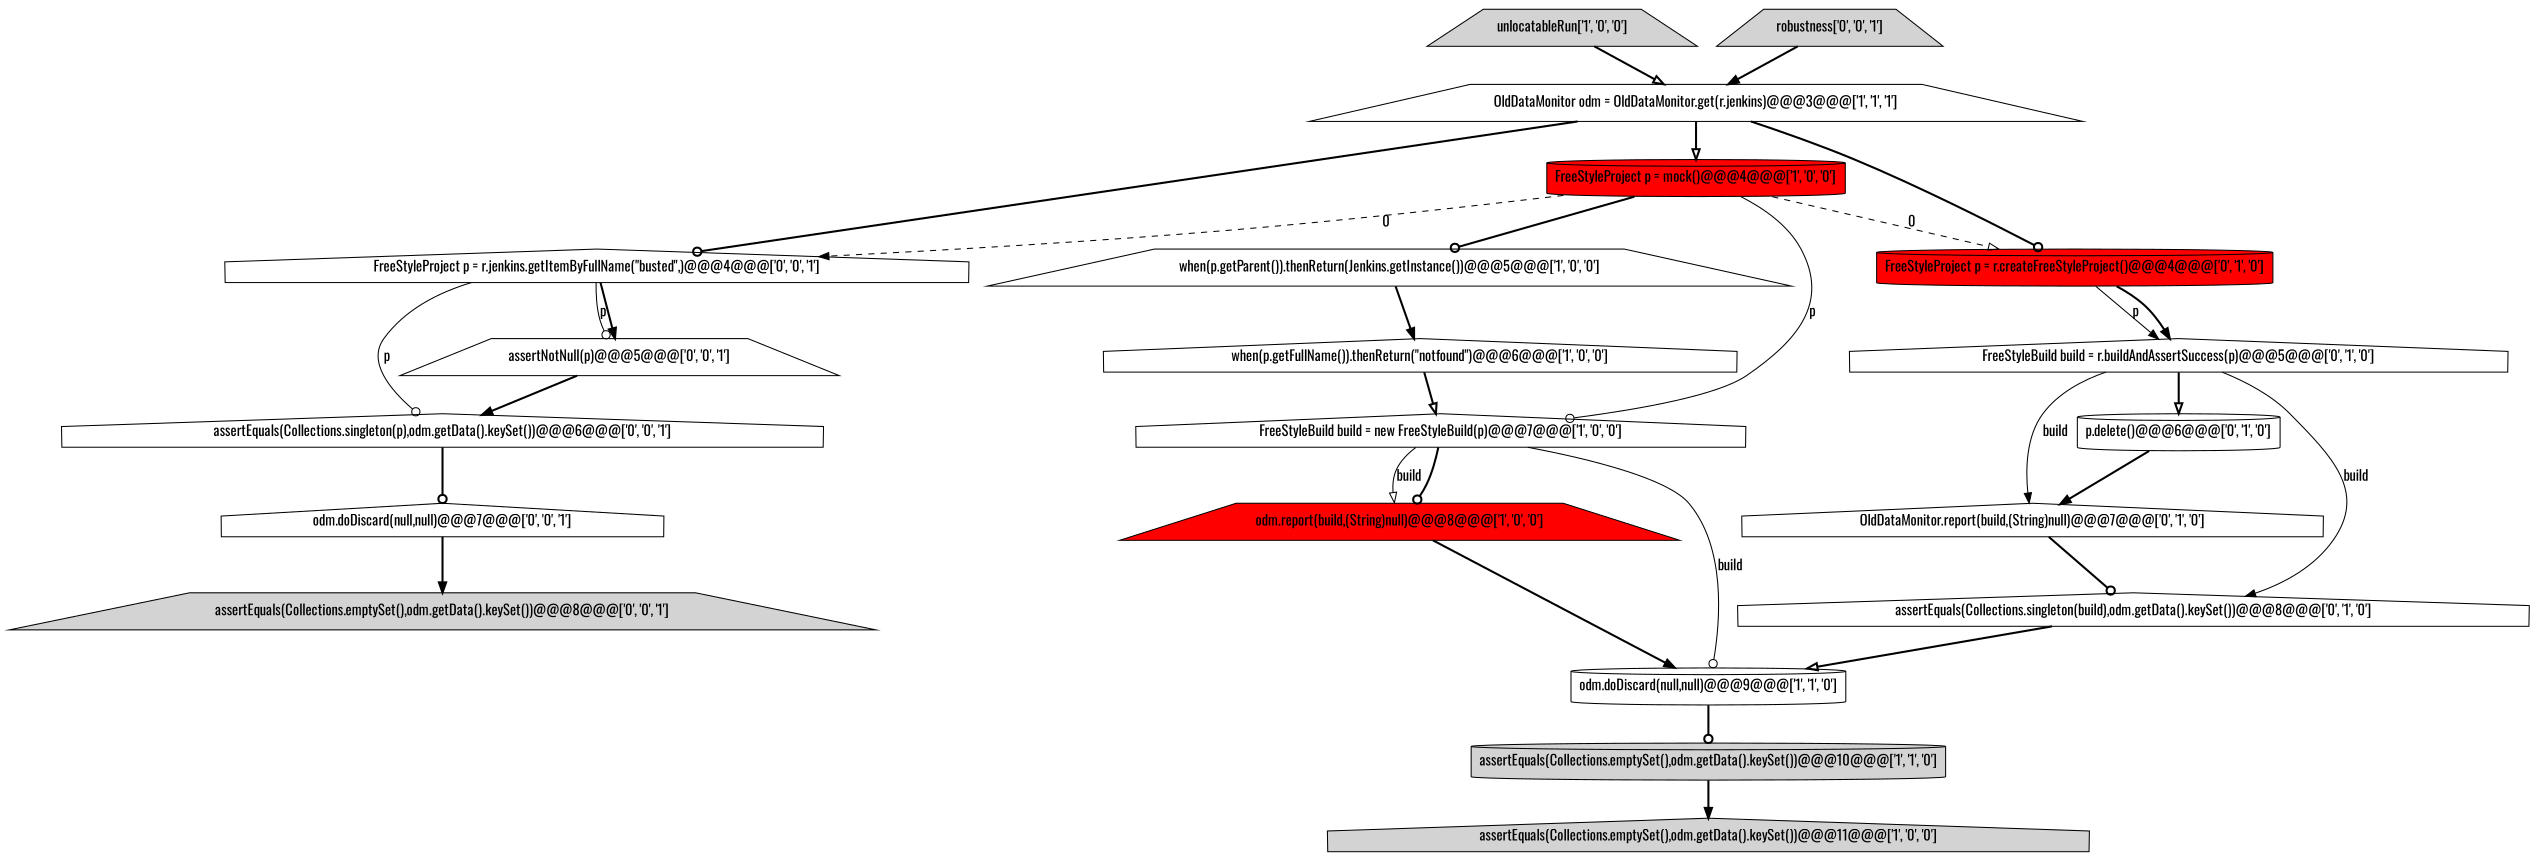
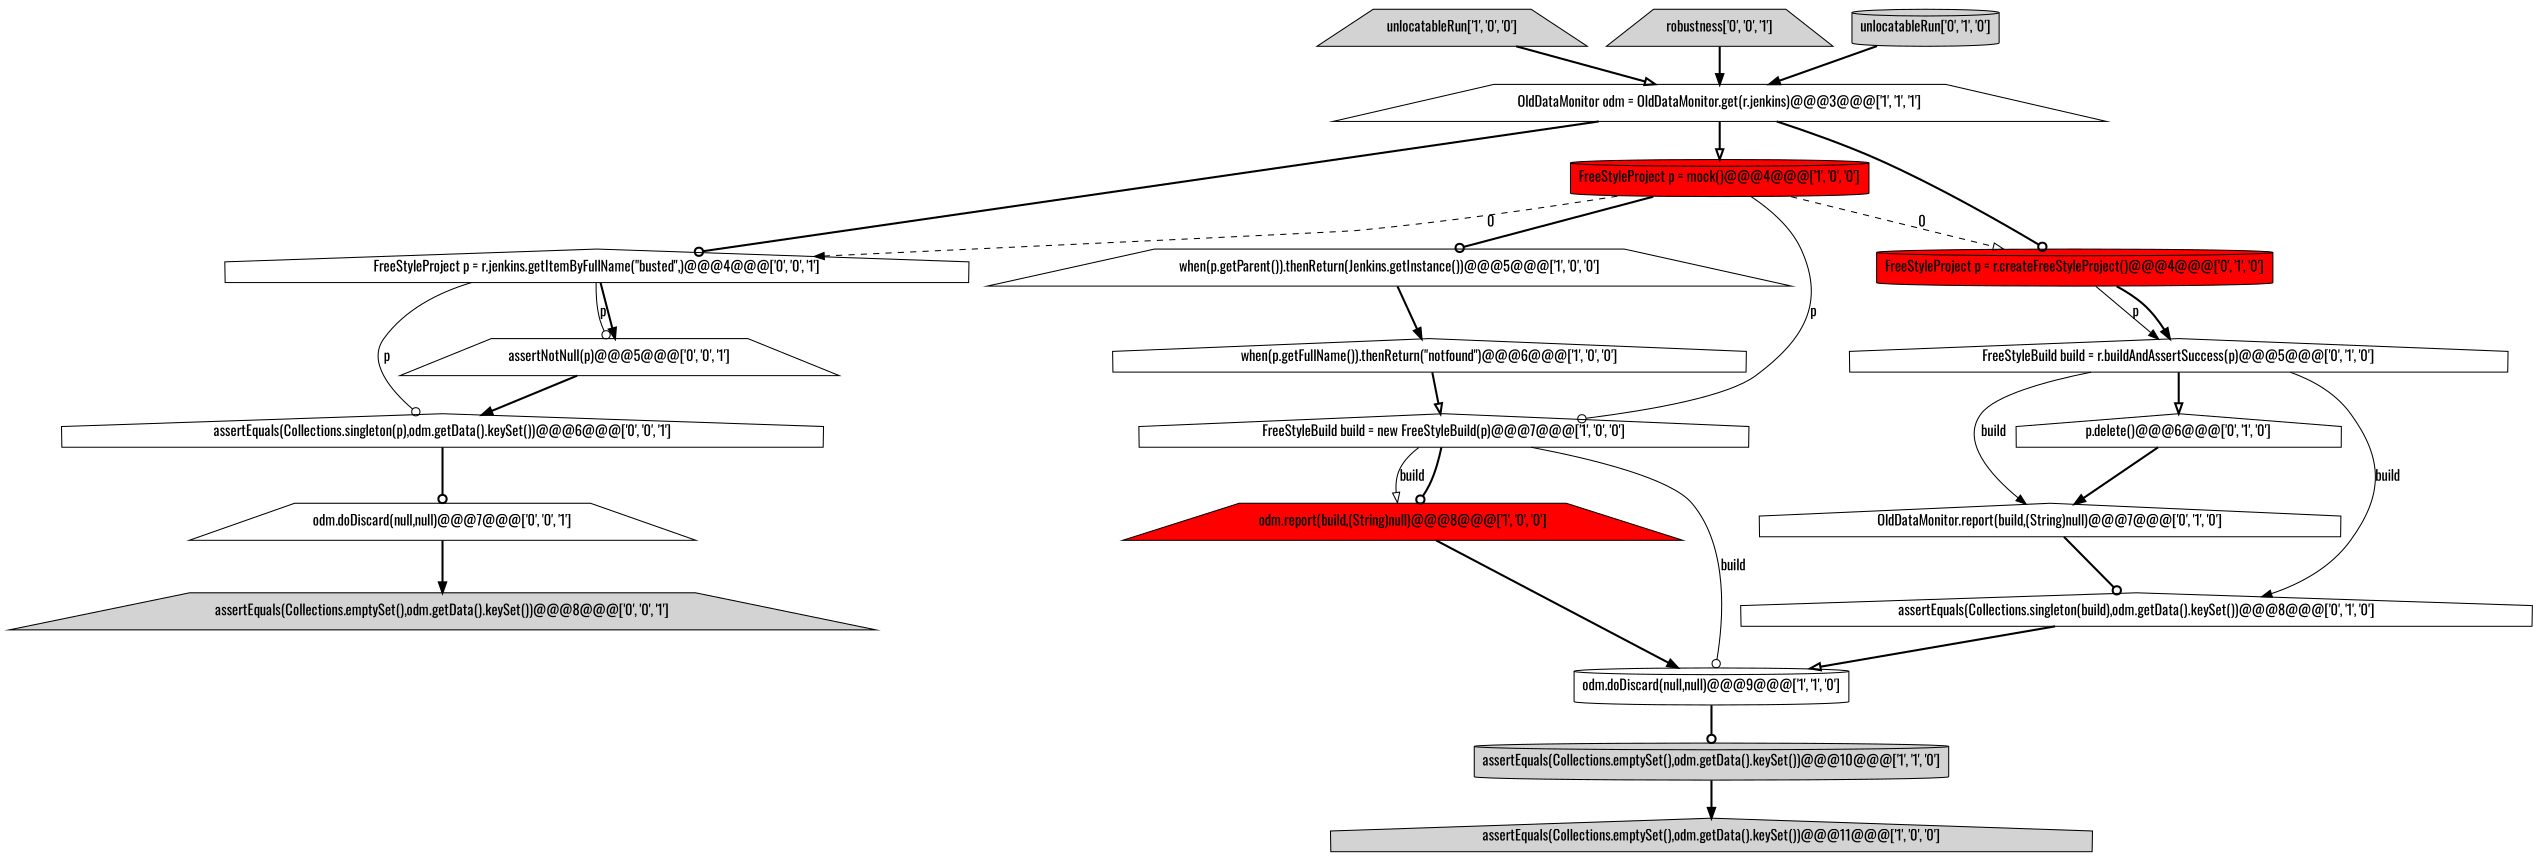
node "unlocatableRun['0', '1', '0']": added
node "p.delete()@@@6@@@['0', '1', '0']": shape cylinder -> house
node "odm.doDiscard(null,null)@@@7@@@['0', '0', '1']": shape house -> trapezium
